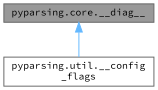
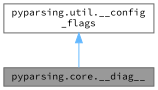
edge "pyparsing.util.__config _flags" -> "pyparsing.core.__diag__": reversed
